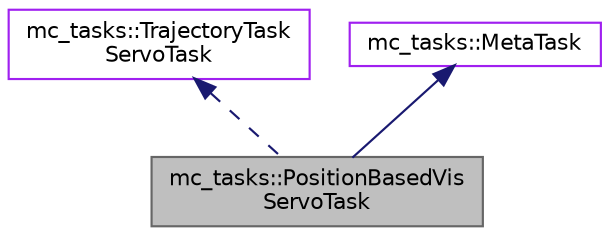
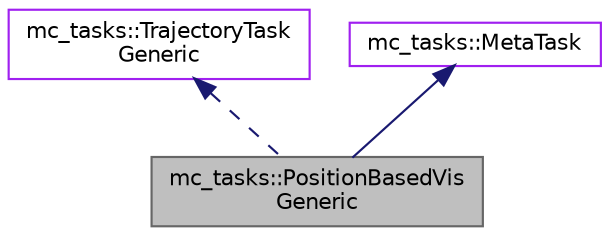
node "mc_tasks::TrajectoryTask ServoTask": label "mc_tasks::TrajectoryTask ServoTask" -> "mc_tasks::TrajectoryTask Generic"
node "mc_tasks::PositionBasedVis ServoTask": label "mc_tasks::PositionBasedVis ServoTask" -> "mc_tasks::PositionBasedVis Generic"
